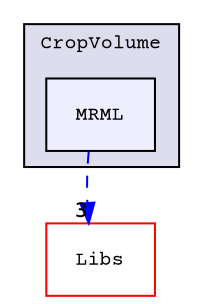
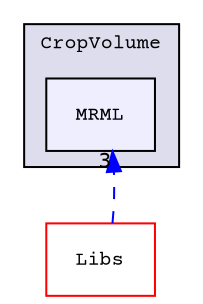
edge "MRML" -> "Libs": reversed
